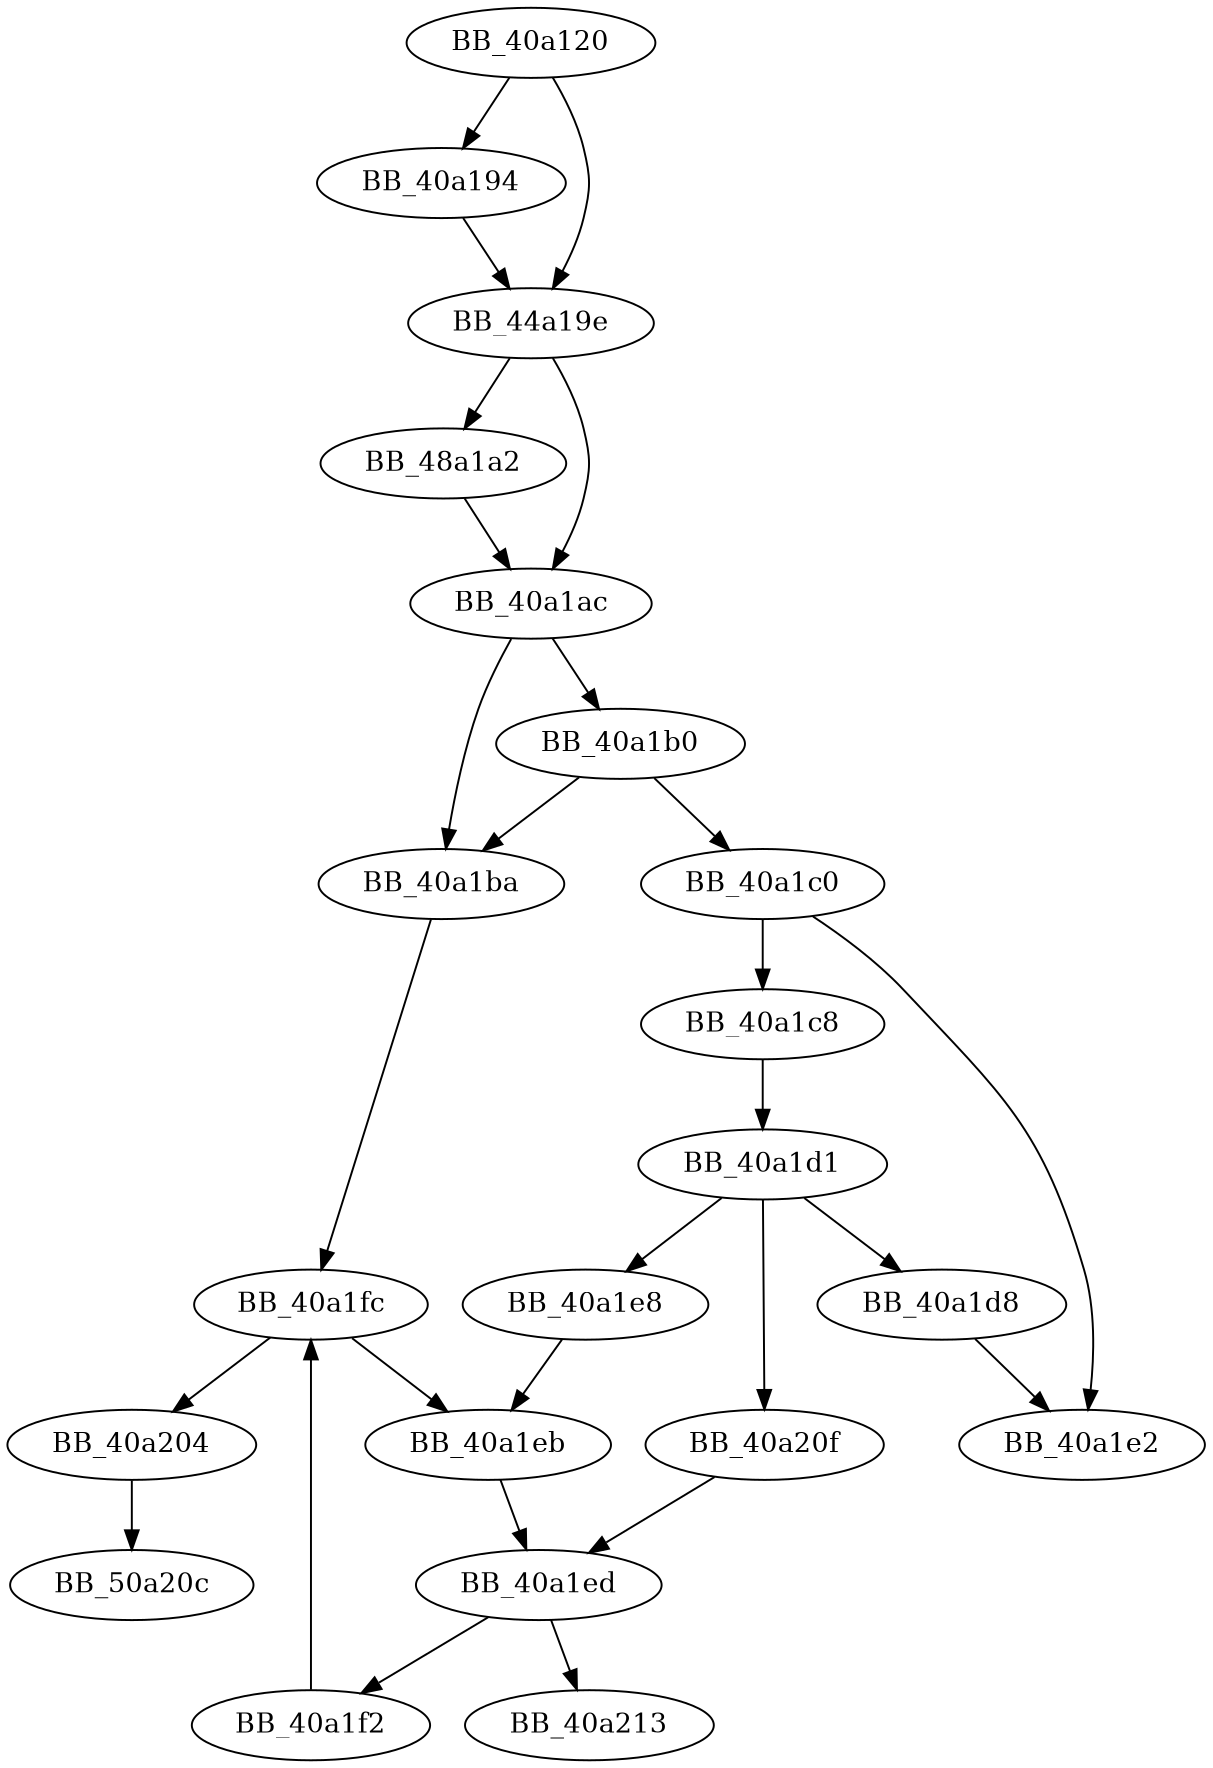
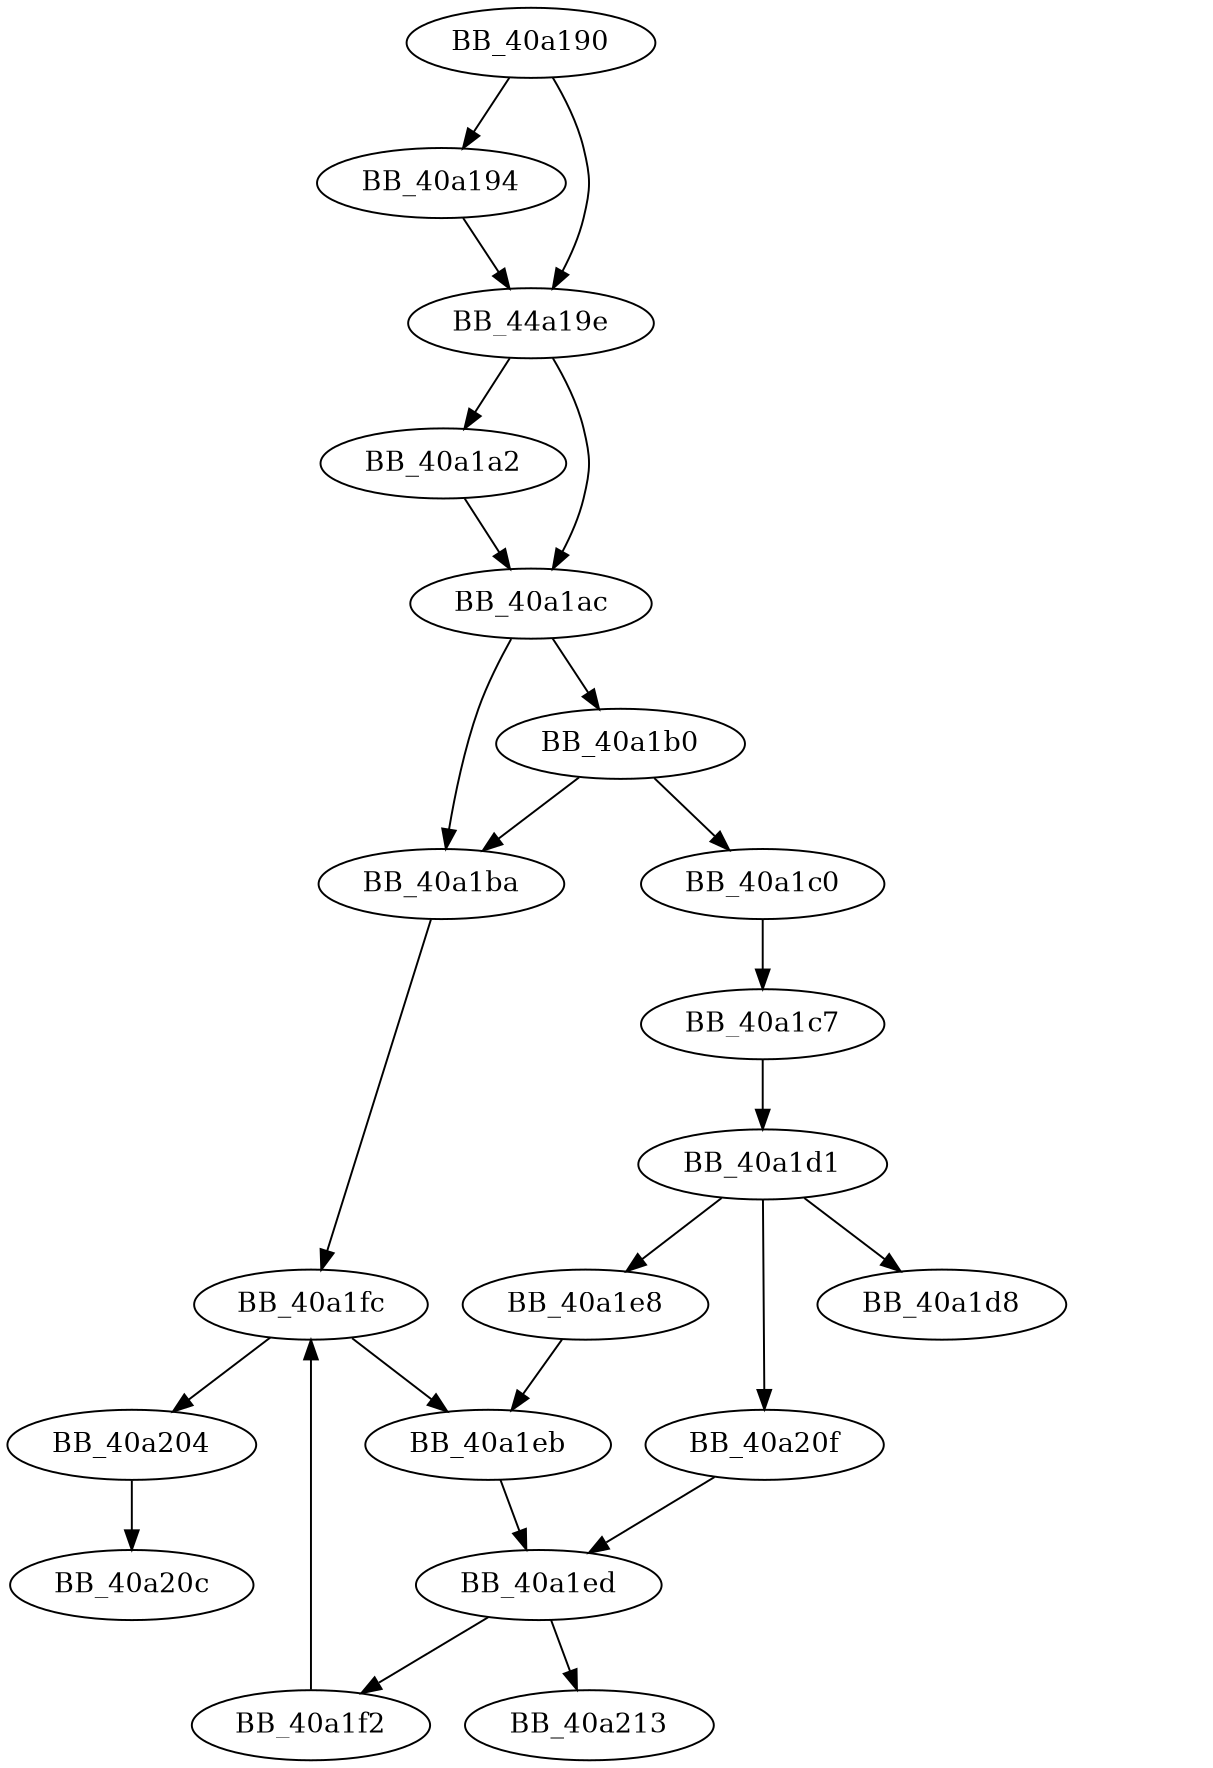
node "BB_40a120": label "BB_40a120" -> "BB_40a190"
node "BB_48a1a2": label "BB_48a1a2" -> "BB_40a1a2"
node "BB_40a1c8": label "BB_40a1c8" -> "BB_40a1c7"
node "BB_40a1e2": removed
node "BB_50a20c": label "BB_50a20c" -> "BB_40a20c"
